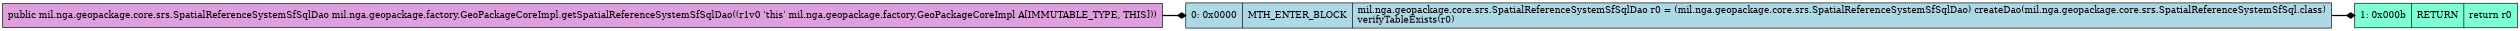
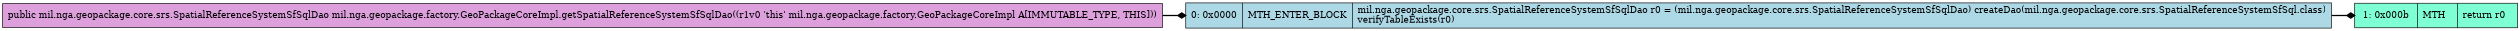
node "1: 0x000b": text "RETURN" -> "MTH"
